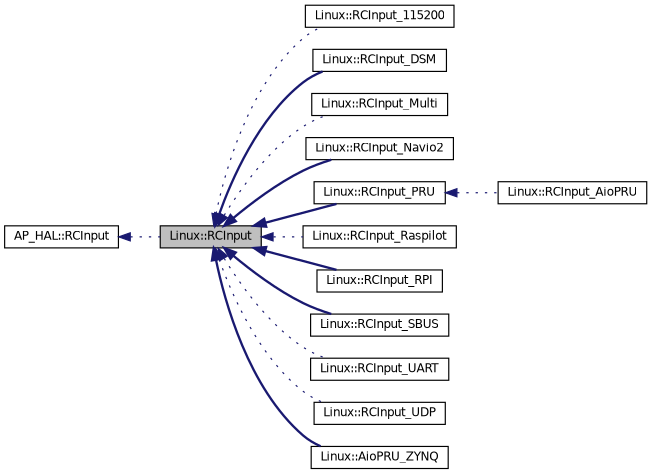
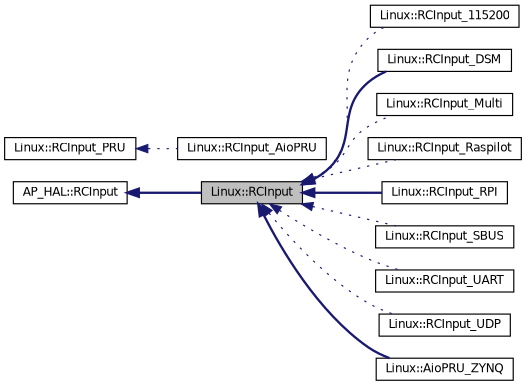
node "Linux::RCInput_Navio2": removed
edge "Linux::RCInput_PRU" -> "Linux::RCInput": removed
edge "Linux::RCInput" -> "AP_HAL::RCInput": style dotted -> bold
edge "Linux::RCInput_SBUS" -> "Linux::RCInput": style bold -> dotted
